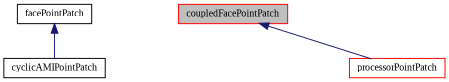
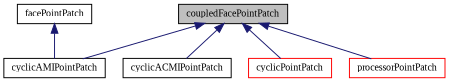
node "coupledFacePointPatch": color red -> black
edge "cyclicAMIPointPatch" -> "coupledFacePointPatch": added
node "cyclicACMIPointPatch": added
node "cyclicPointPatch": added
